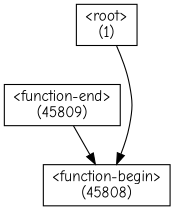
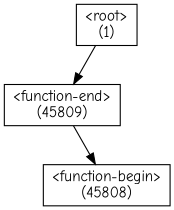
edge "<root> (1)" -> "<function-begin> (45808)": now "<root> (1)" -> "<function-end> (45809)"
